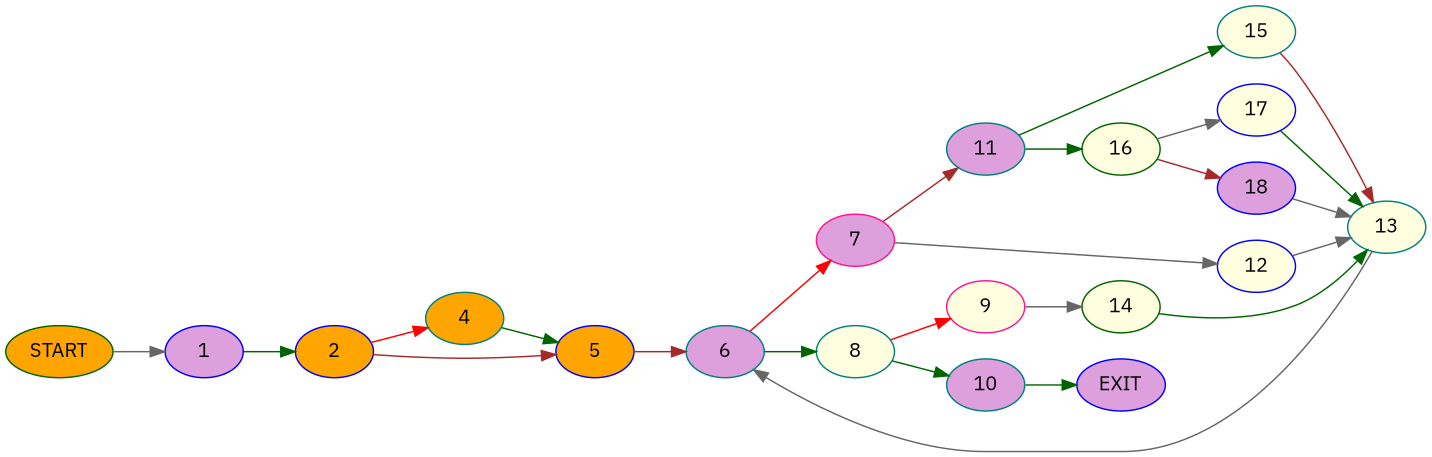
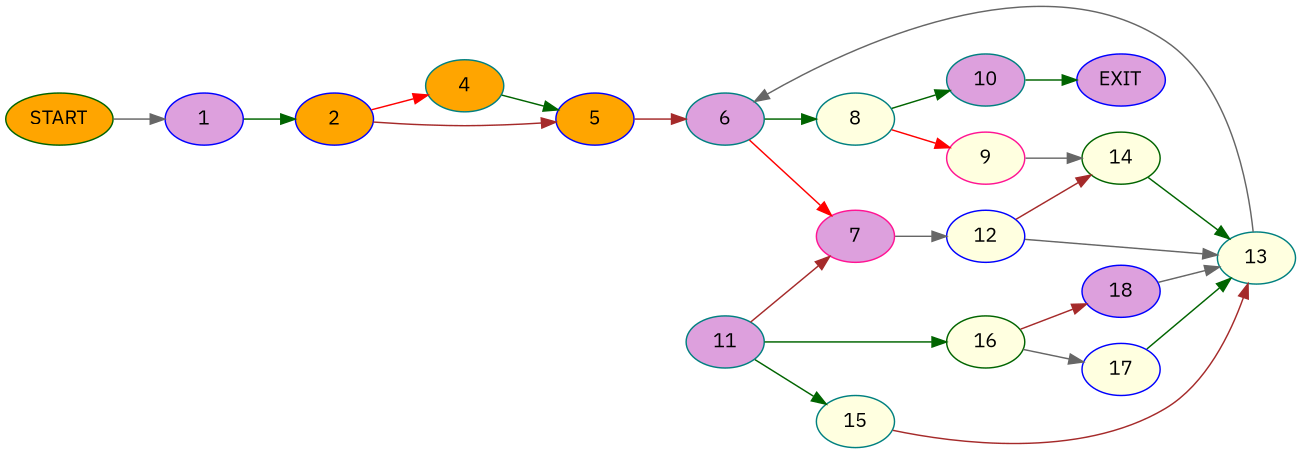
edge "7" -> "11": reversed
edge "12" -> "14": added
